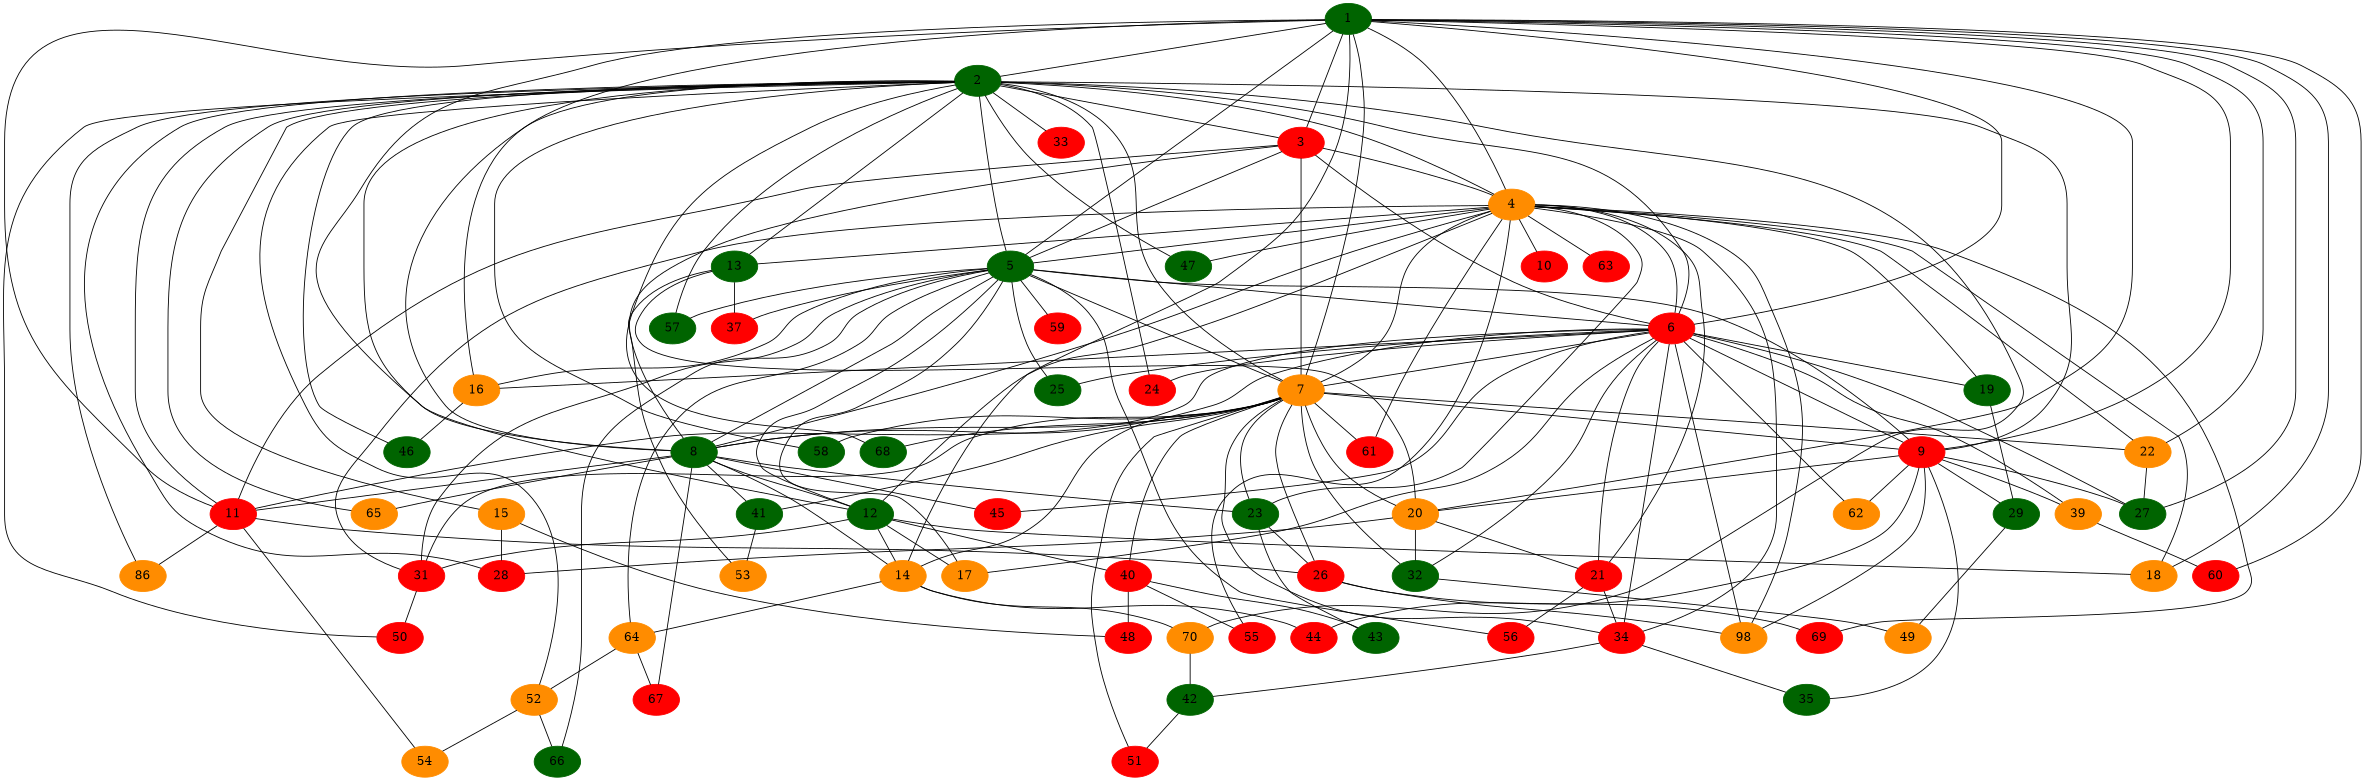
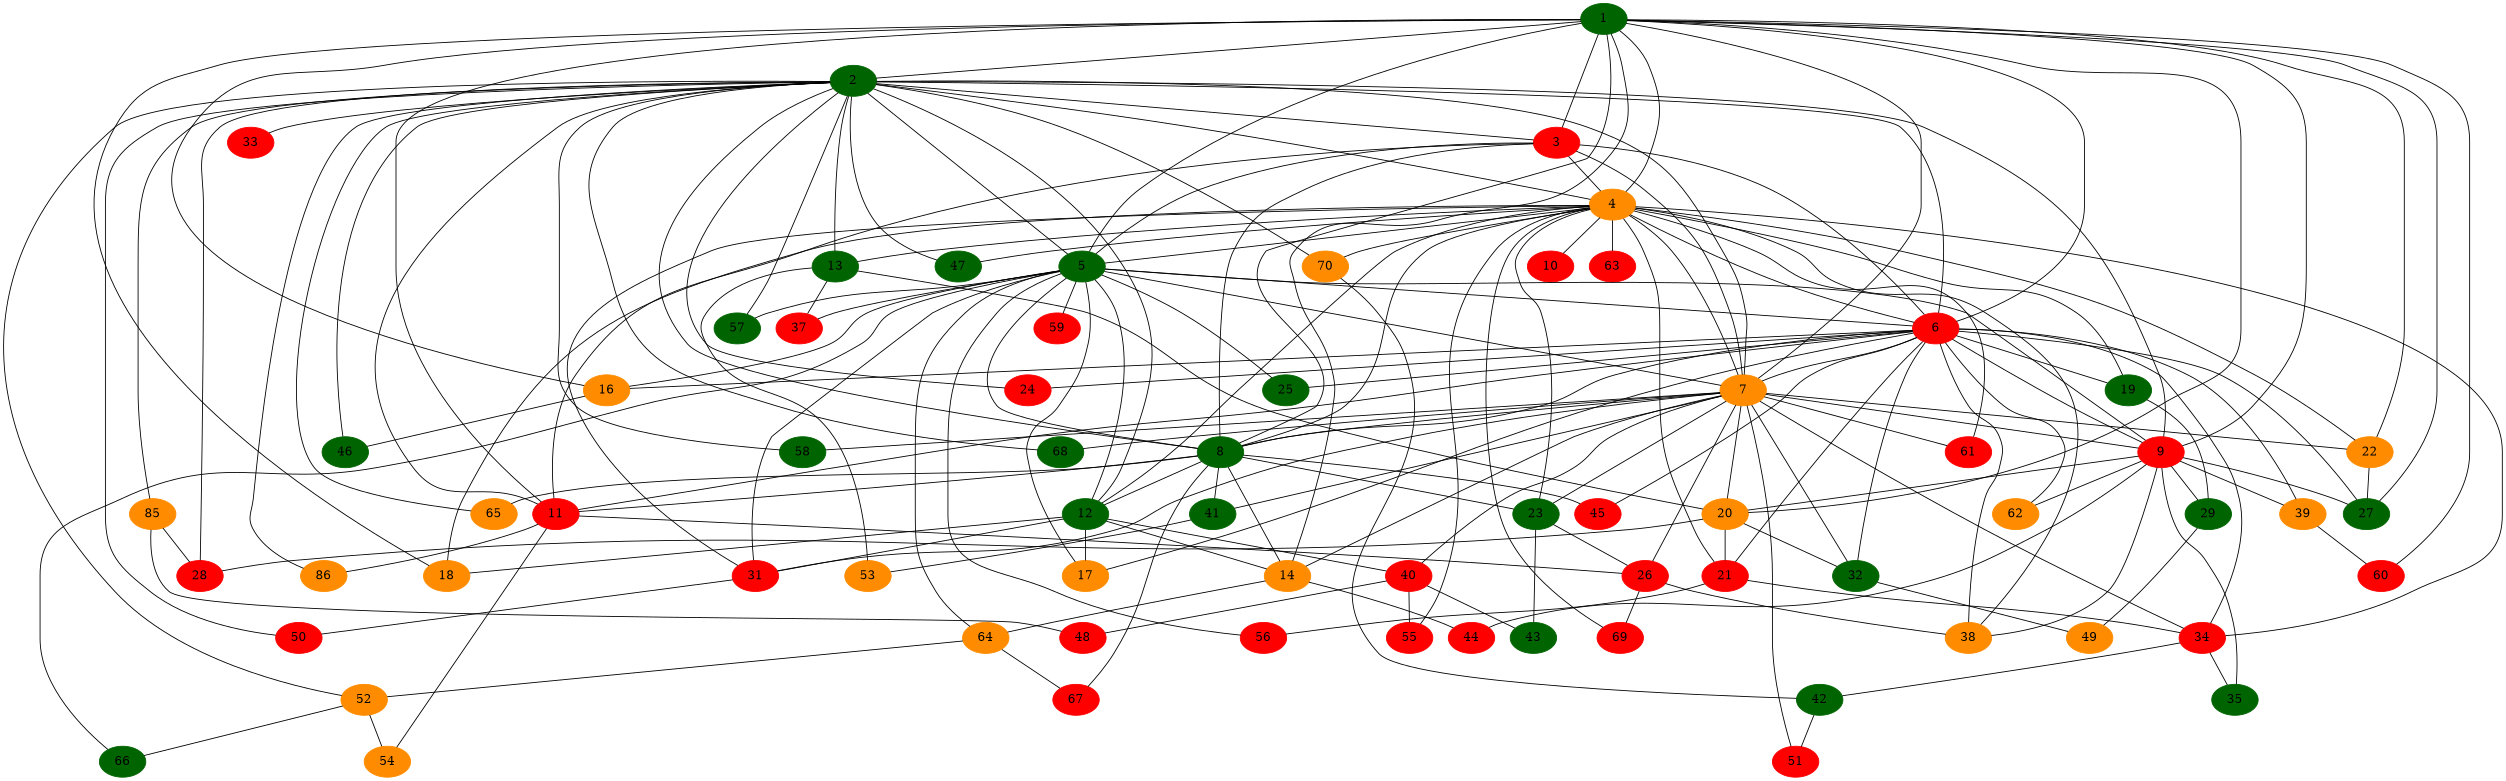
node "15": label "15" -> "85"
edge "14" -- "70": now "4" -- "70"
node "98": label "98" -> "38"
